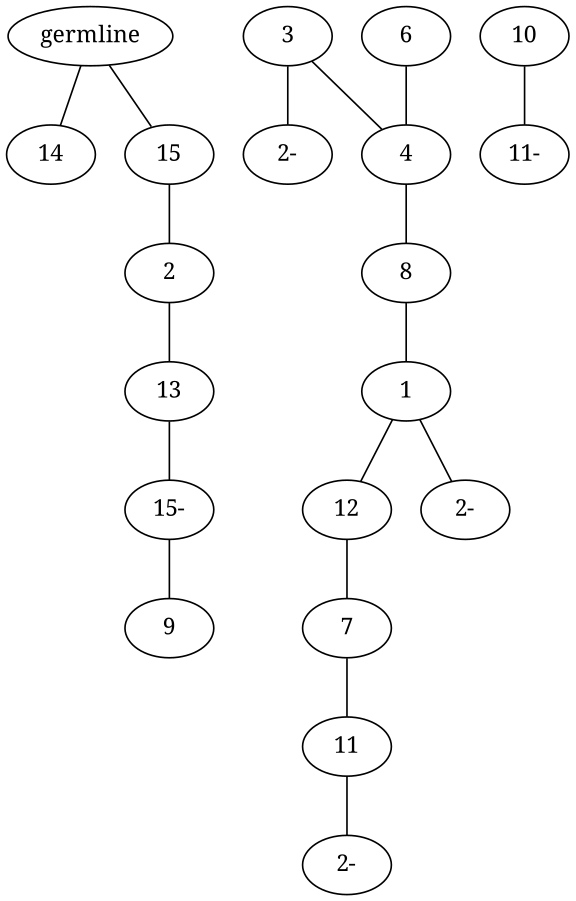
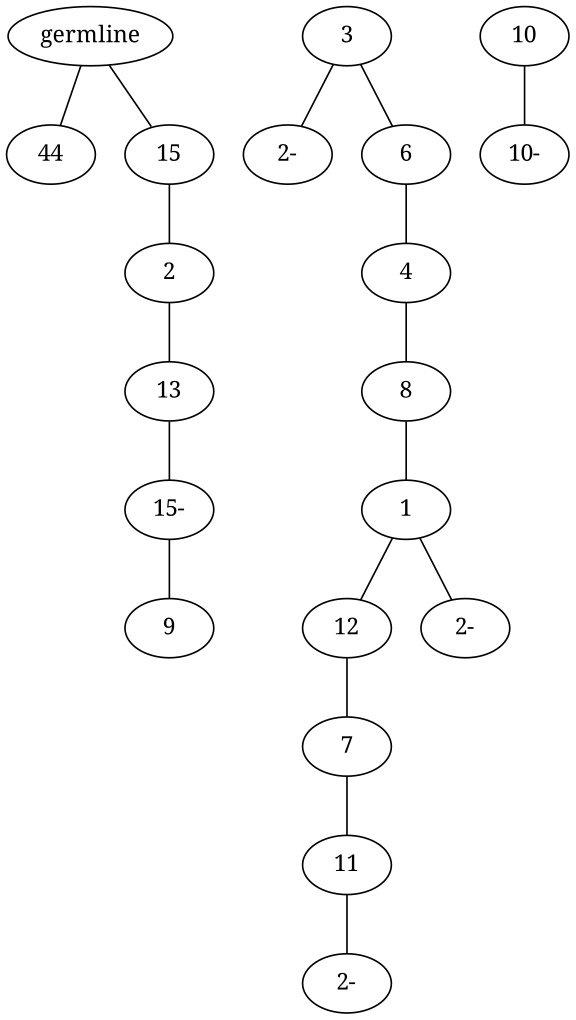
edge "3" -- "4": now "3" -- "6"
node "14": label "14" -> "44"
node "11-": label "11-" -> "10-"
